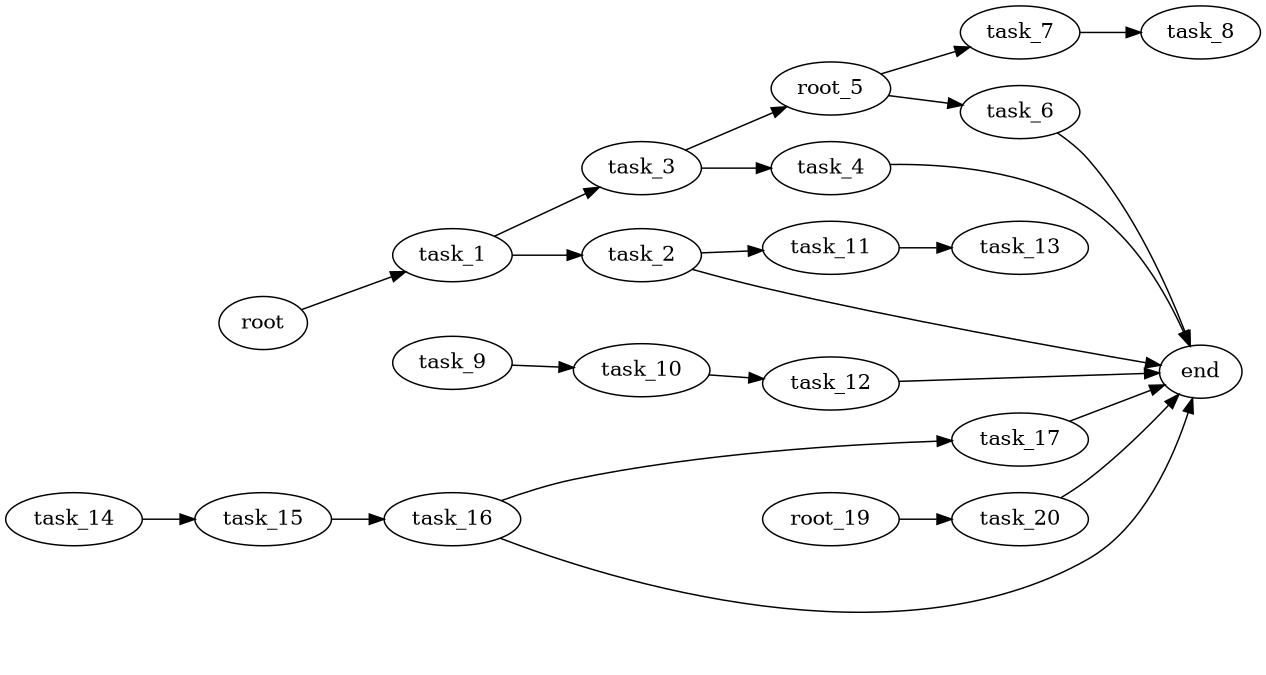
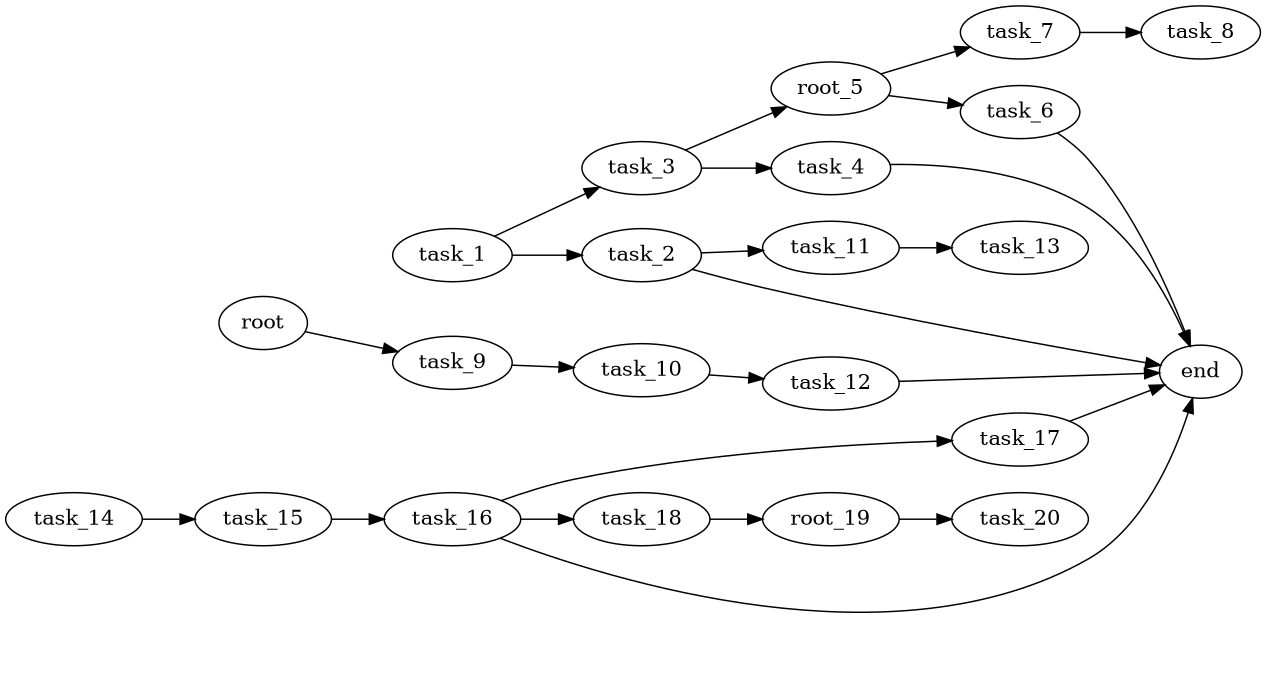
edge "root" -> "task_1": now "root" -> "task_9"
edge "task_20" -> "end": removed
node "task_18": added
